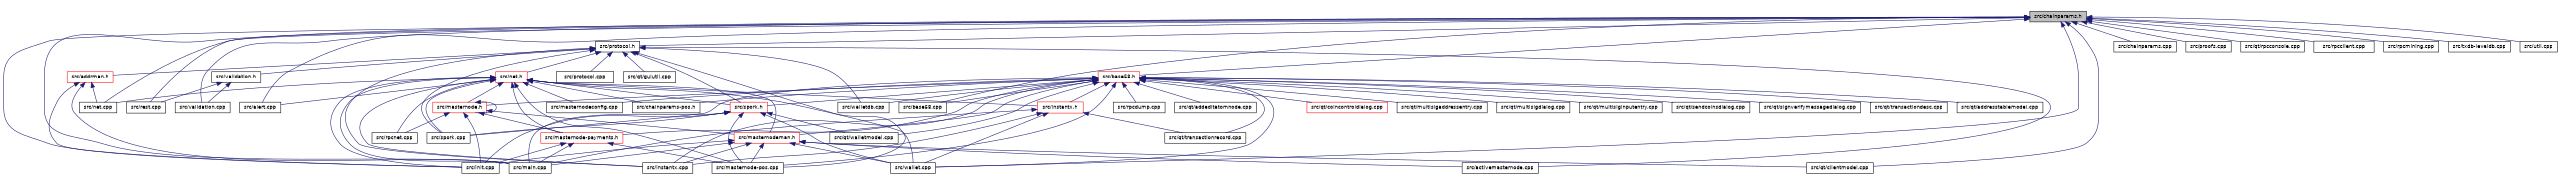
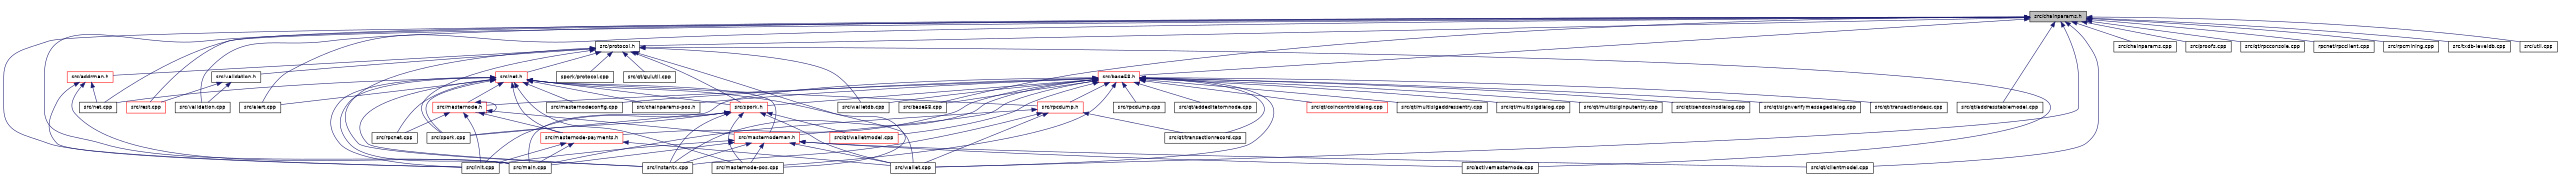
node "src/rpcclient.cpp": label "src/rpcclient.cpp" -> "rpcnet/rpcclient.cpp"
node "src/protocol.cpp": label "src/protocol.cpp" -> "spork/protocol.cpp"
edge "src/qt/addresstablemodel.cpp" -> "src/base58.h": now "src/qt/addresstablemodel.cpp" -> "src/chainparams.h"
node "src/rest.cpp": color black -> red
node "src/instantx.h": label "src/instantx.h" -> "src/rpcdump.h"
edge "src/instantx.cpp" -> "src/spork.h": added
node "src/qt/walletmodel.cpp": color black -> red
edge "src/masternode-pos.cpp" -> "src/masternode-payments.h": now "src/wallet.cpp" -> "src/masternode-payments.h"
